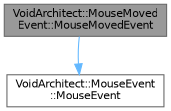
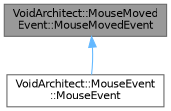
edge "VoidArchitect::MouseMoved Event::MouseMovedEvent" -> "VoidArchitect::MouseEvent ::MouseEvent": reversed
